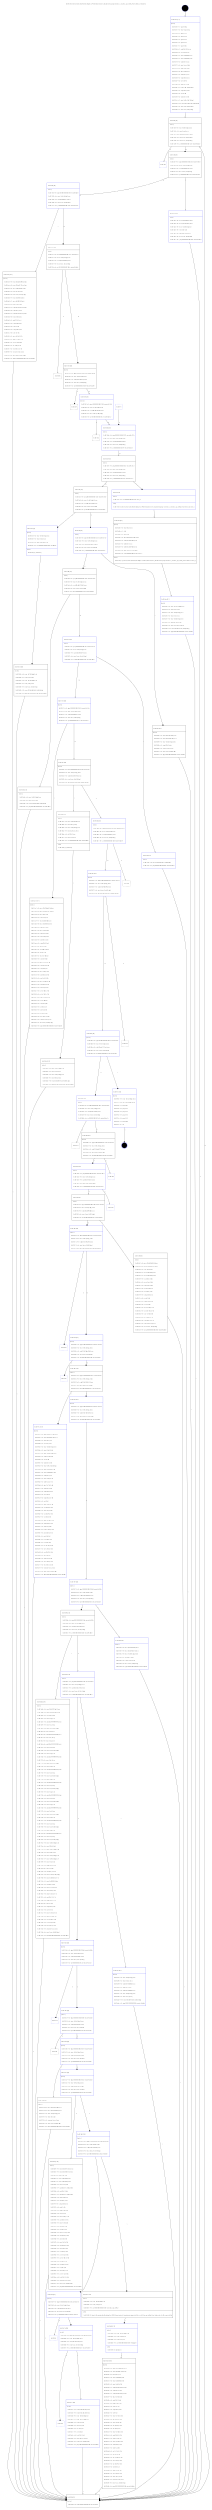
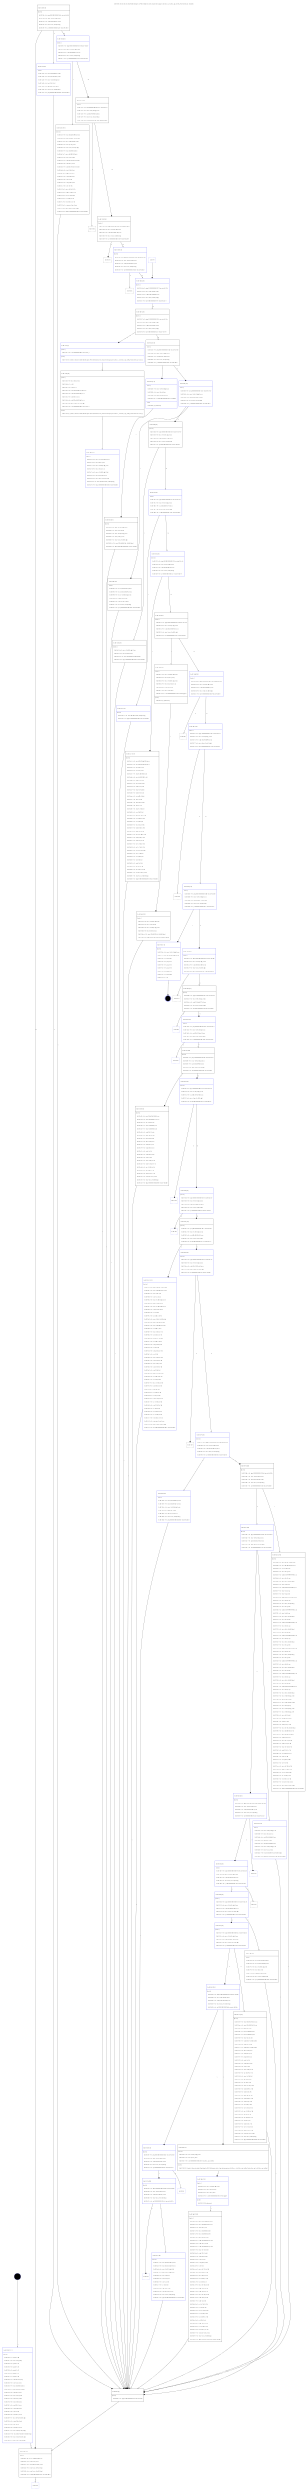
edge "0x4012bf [32]" -> "0x4012df [28]": reversed
node "0x401c0f": added
